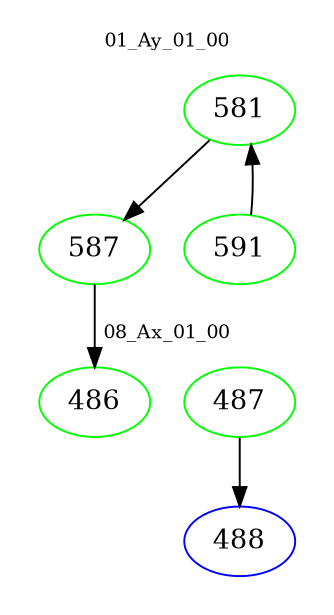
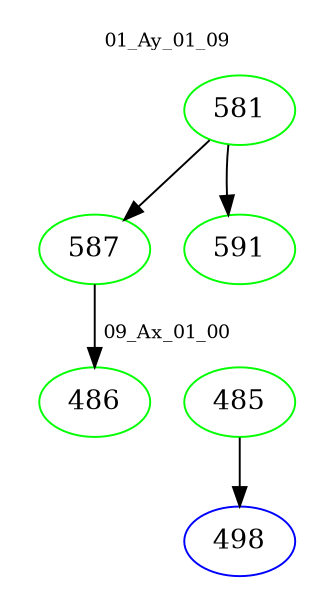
cluster "01_Ay_01_00": label "01_Ay_01_00" -> "01_Ay_01_09"
edge "591" -> "581": reversed
cluster "08_Ax_01_00": label "08_Ax_01_00" -> "09_Ax_01_00"
node "487": label "487" -> "485"
node "488": label "488" -> "498"
